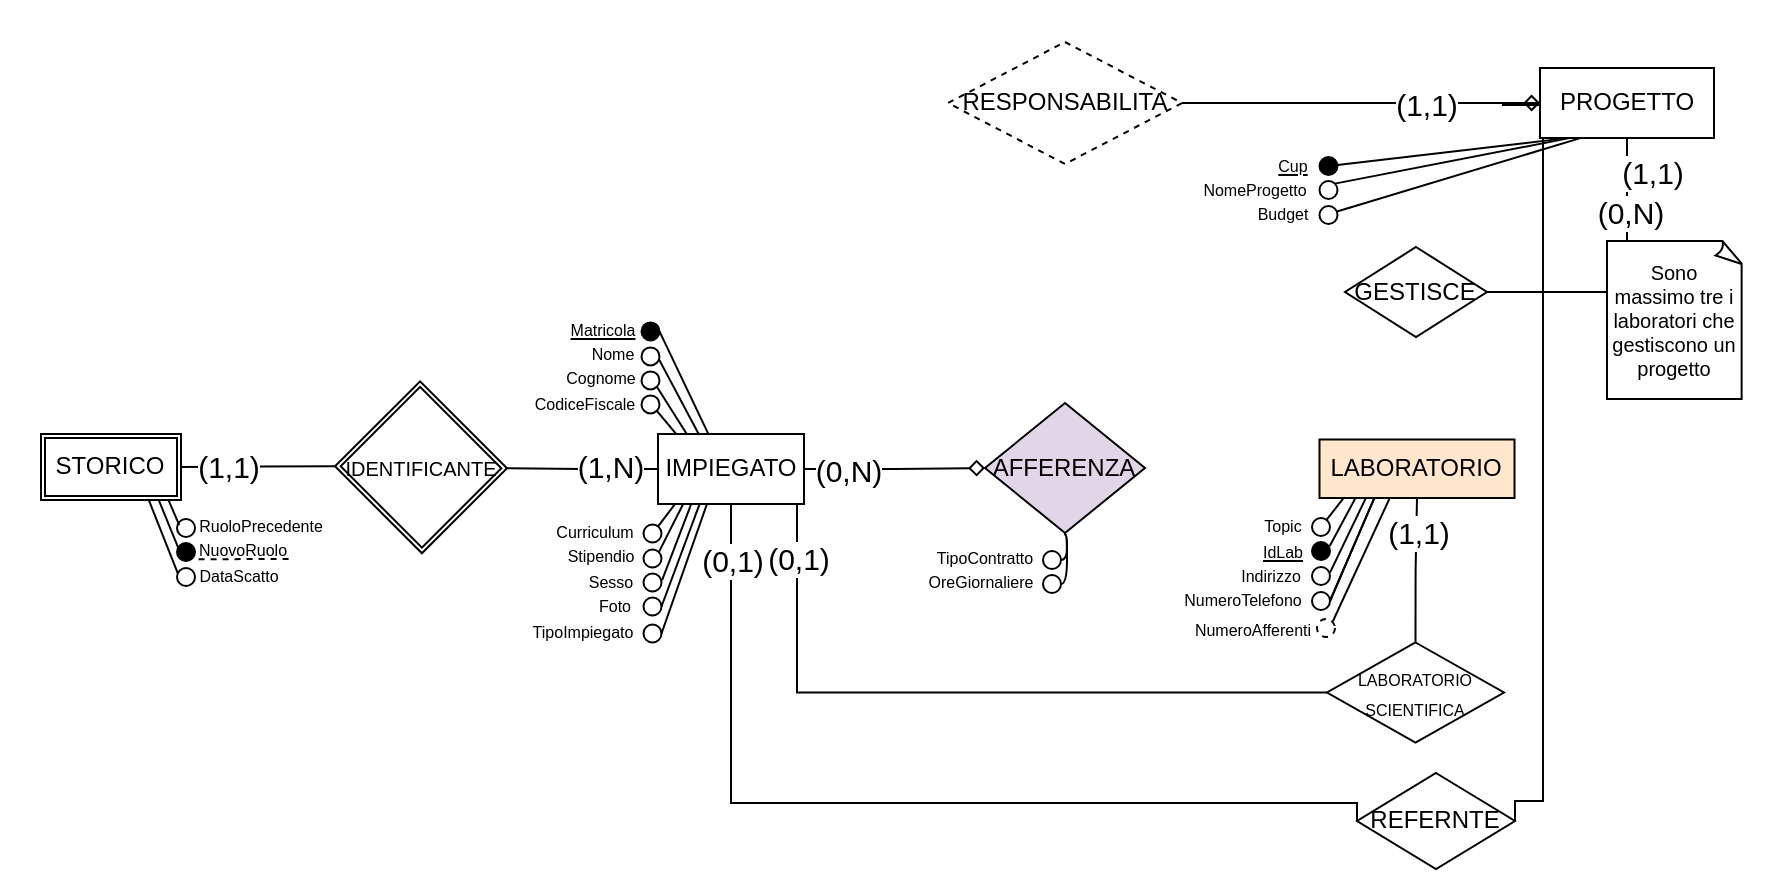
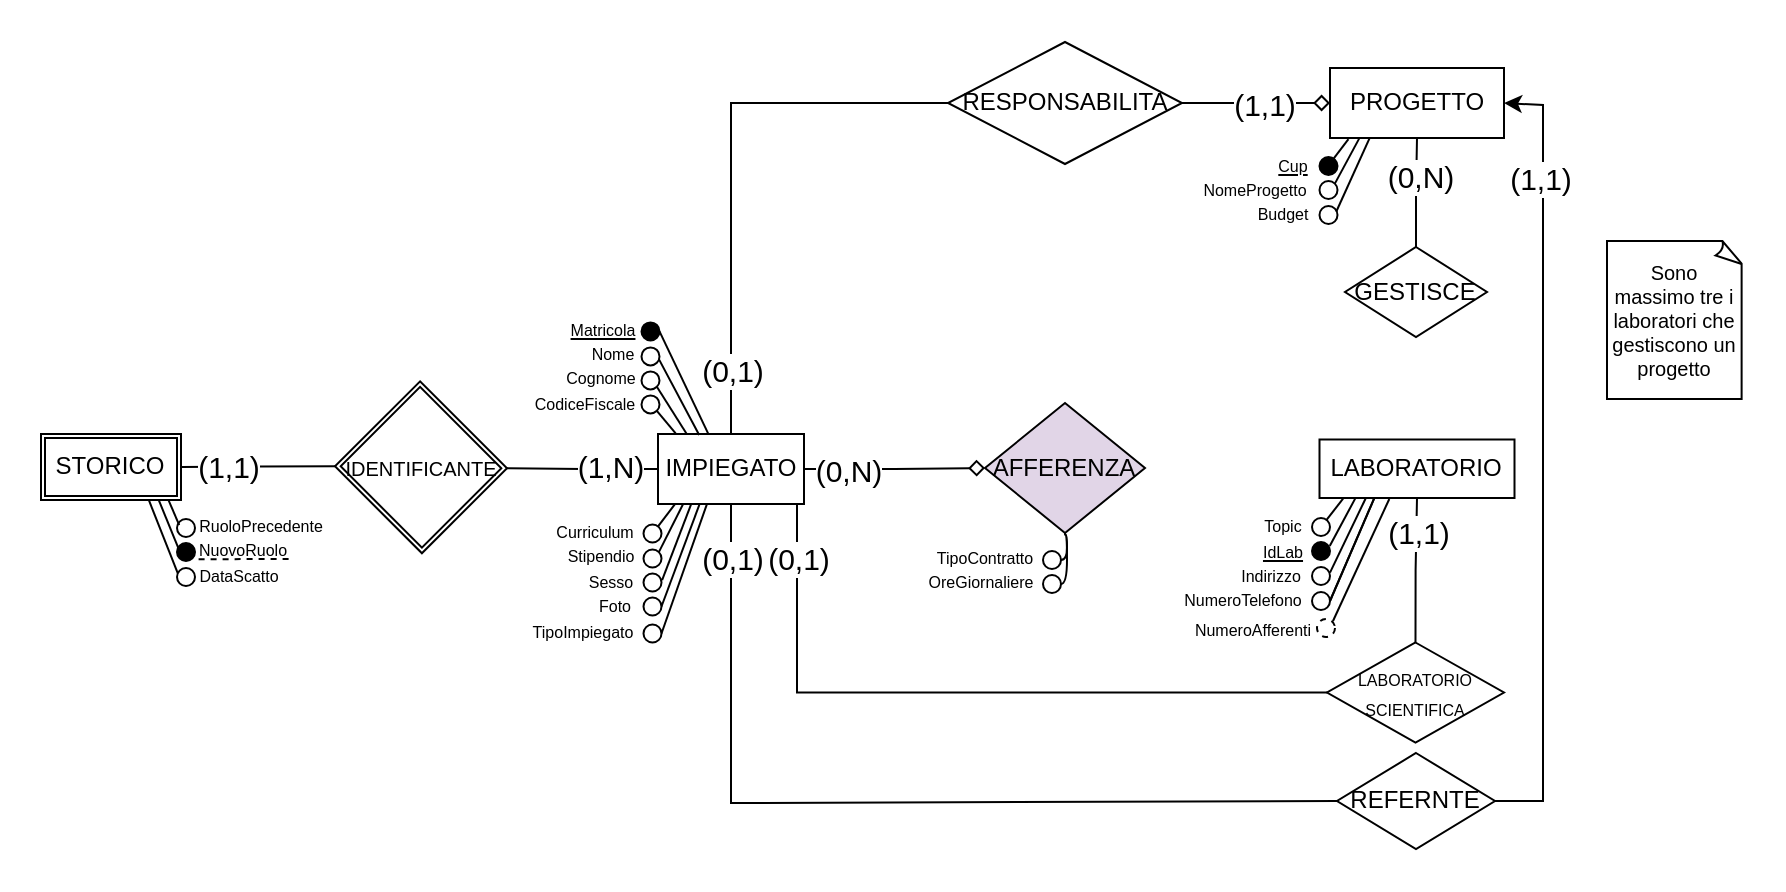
node "RESPONSABILITA": style dashed -> solid
node "PROGETTO": moved (1627, 103) -> (1417, 103)
edge "RESPONSABILITA" -- "IMPIEGATO": added, label "(0,1)"
node "LABORATORIO": fillcolor #ffe6cc -> #ffffff
node "REFERNTE": moved (1436, 821) -> (1416, 801)
